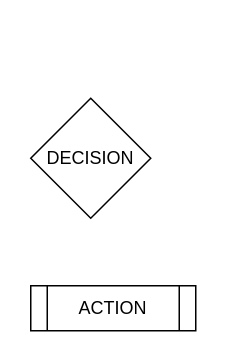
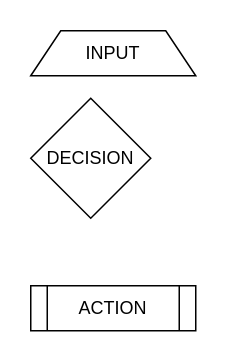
node "INPUT": added
